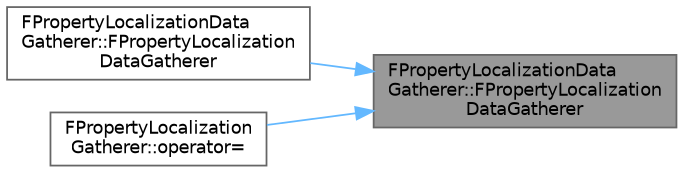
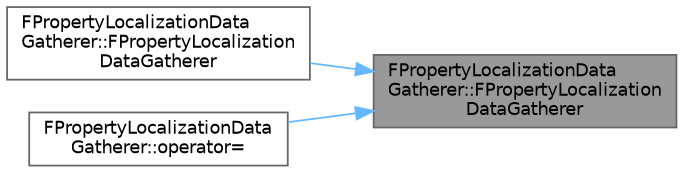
node "FPropertyLocalization Gatherer::operator=": label "FPropertyLocalization Gatherer::operator=" -> "FPropertyLocalizationData Gatherer::operator="
